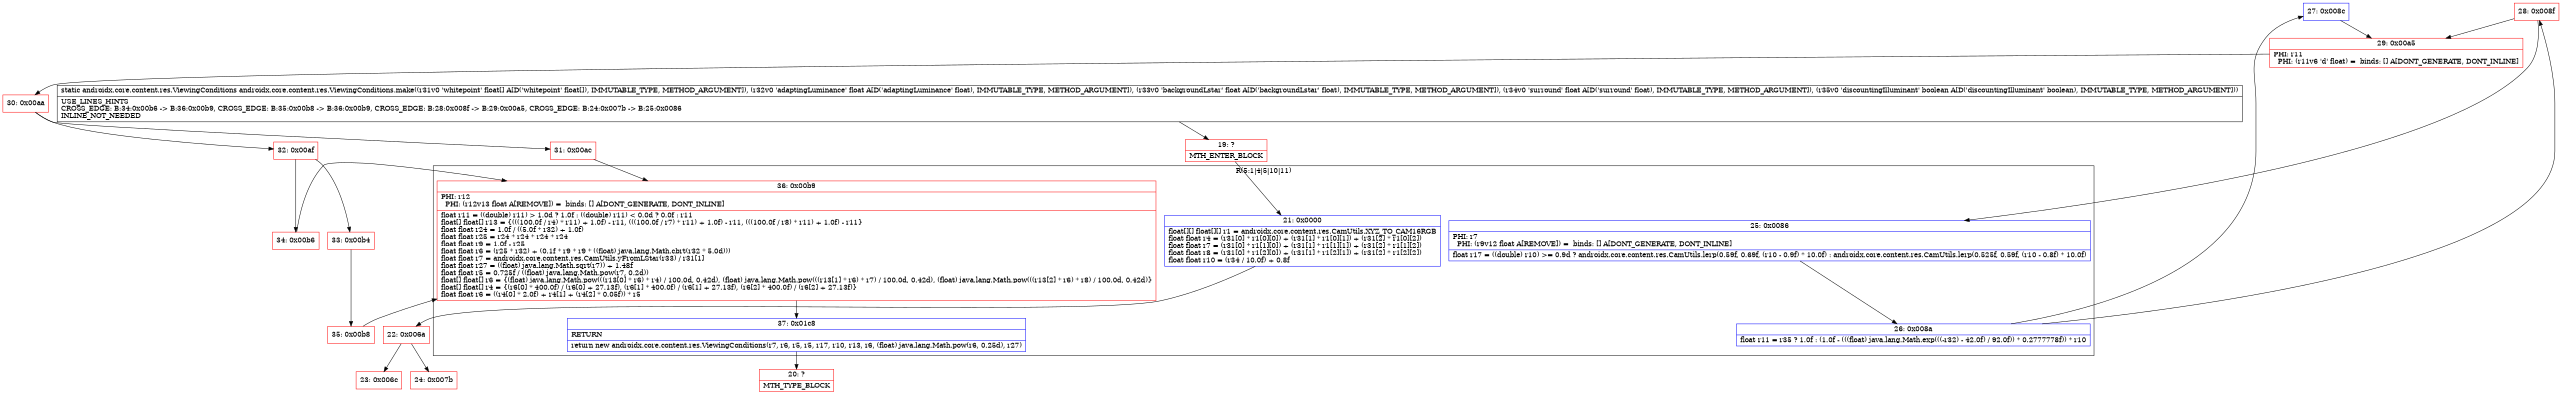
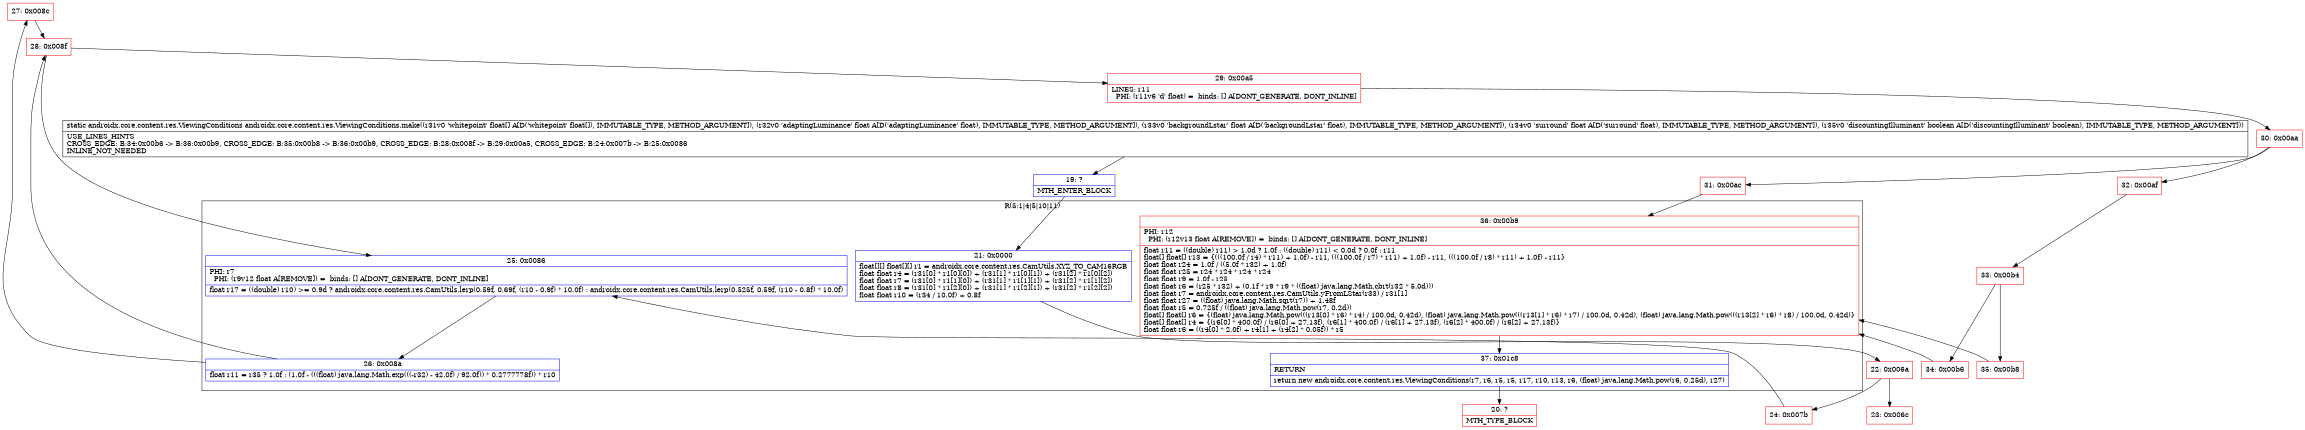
node "27: 0x008c": color blue -> red
edge "27: 0x008c" -> "29: 0x00a5": now "27: 0x008c" -> "28: 0x008f"
node "29: 0x00a5": text "PHI: r11" -> "LINES: r11"
node "19: ?": color red -> blue
edge "32: 0x00af" -> "34: 0x00b6": now "33: 0x00b4" -> "34: 0x00b6"
edge "24: 0x007b" -> "25: 0x0086": added
